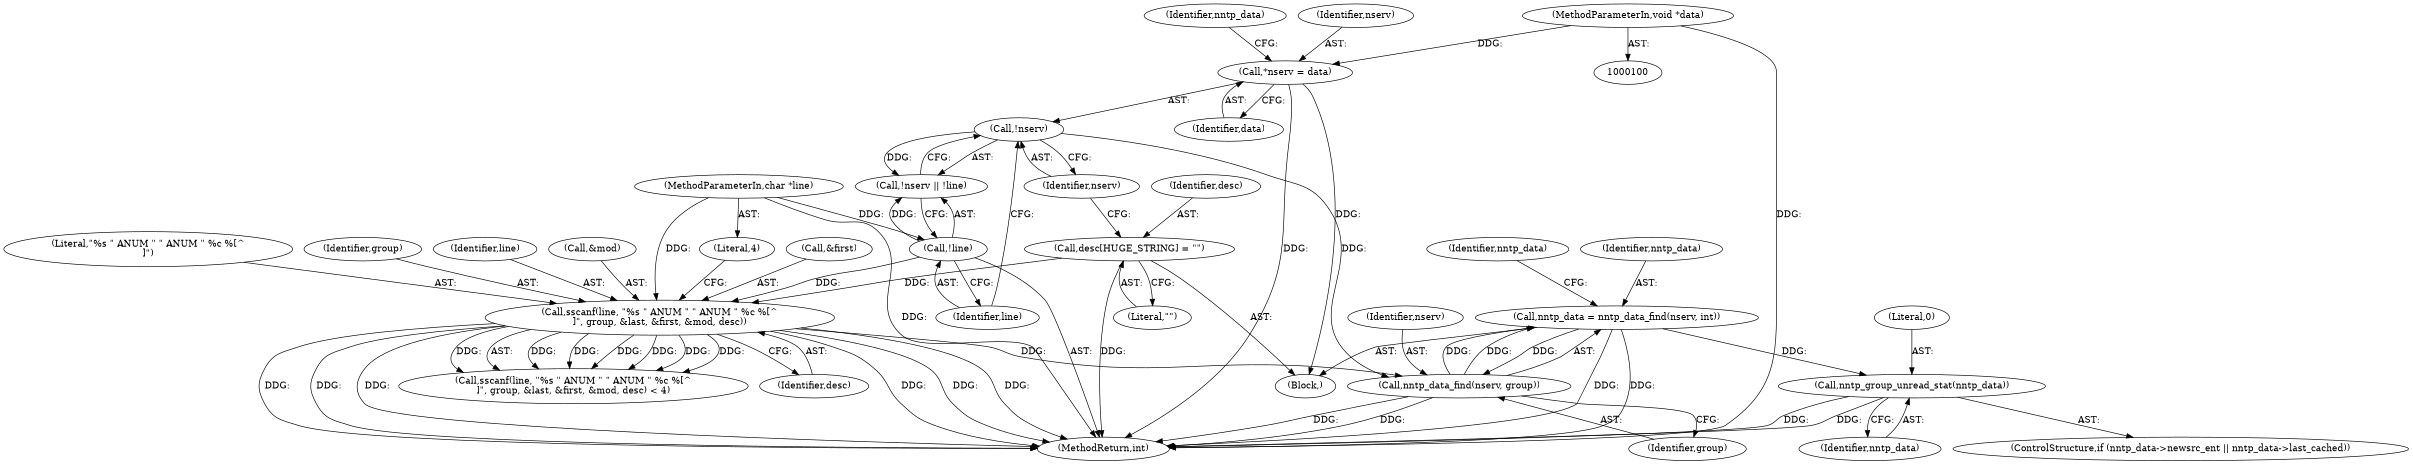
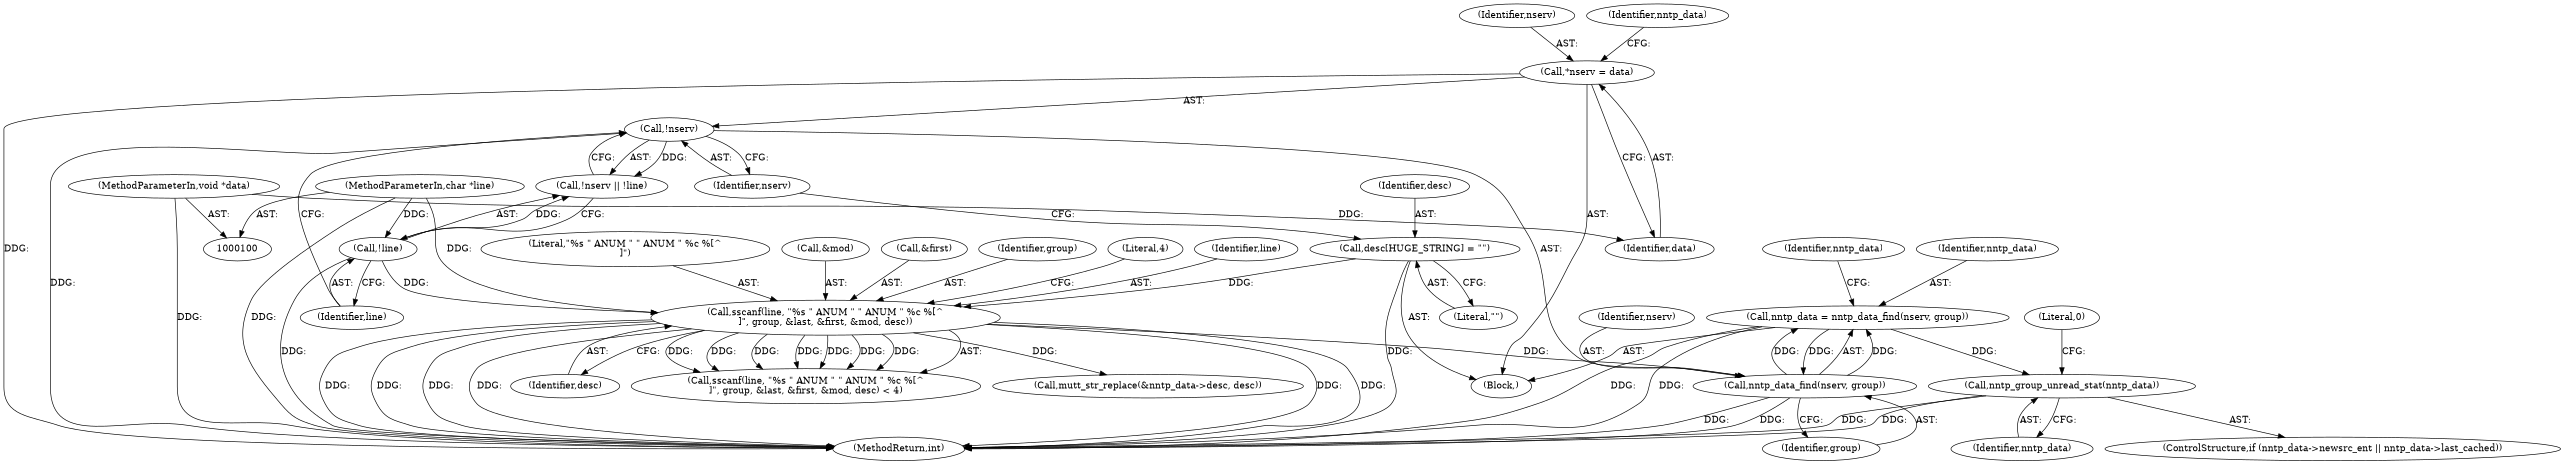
edge "(MethodParameterIn,void *data)" -> "(Call,*nserv = data)": now "(MethodParameterIn,void *data)" -> "(Identifier,data)"
edge "(MethodParameterIn,char *line)" -> "(Literal,4)": now "(MethodParameterIn,char *line)" -> "1000100"
edge "(Call,*nserv = data)" -> "(Block,)": label "DDG: " -> "AST: "
edge "(Call,!nserv)" -> "(Call,nntp_data_find(nserv, group))": label "DDG: " -> "AST: "
node "(Call,nntp_data = nntp_data_find(nserv, int))": label "(Call,nntp_data = nntp_data_find(nserv, int))" -> "(Call,nntp_data = nntp_data_find(nserv, group))"
edge "(Call,!line)" -> "(MethodReturn,int)": label "AST: " -> "DDG: "
edge "(Literal,0)" -> "(Call,nntp_group_unread_stat(nntp_data))": label "AST: " -> "CFG: "
node "(Call,mutt_str_replace(&nntp_data->desc, desc))": added
edge "(Call,!nserv)" -> "(MethodReturn,int)": added, label "DDG:"
